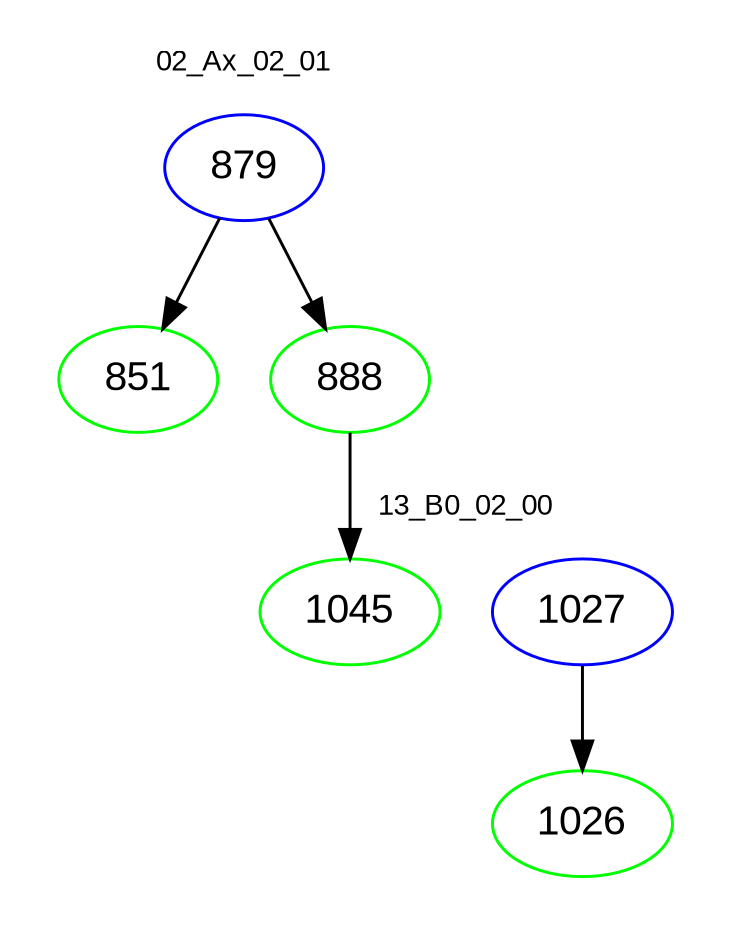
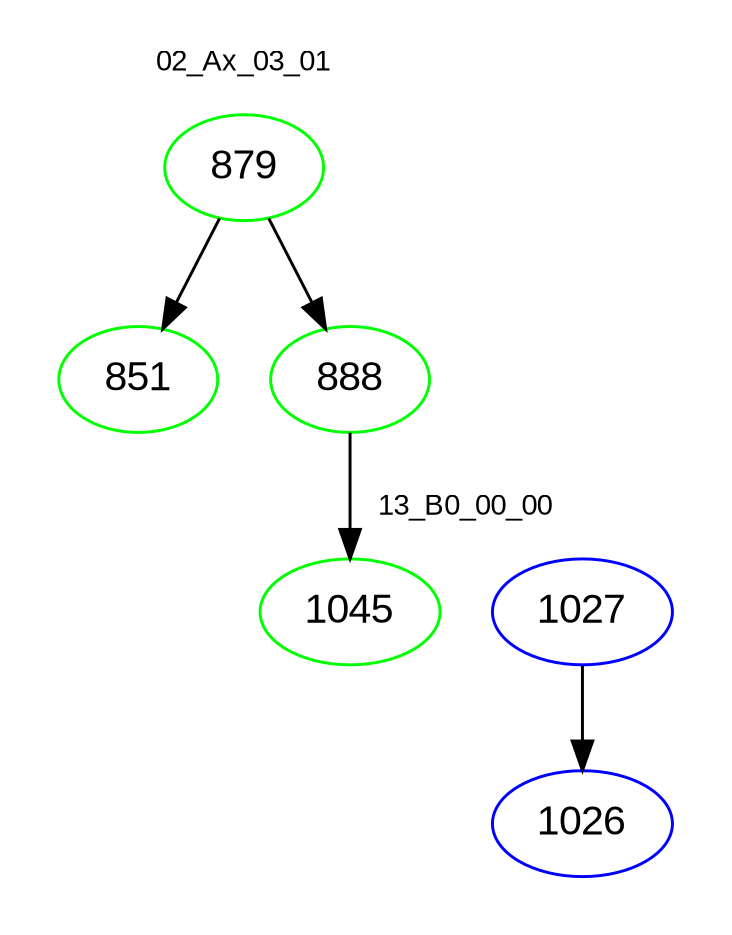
cluster "02_Ax_02_01": label "02_Ax_02_01" -> "02_Ax_03_01"
node "879": color blue -> green
cluster "13_B0_02_00": label "13_B0_02_00" -> "13_B0_00_00"
node "1026": color green -> blue
